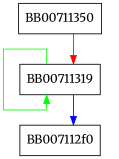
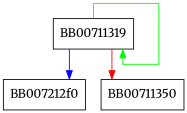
edge "BB00711350" -> "BB00711319": reversed
node "BB007112f0": label "BB007112f0" -> "BB007212f0"
